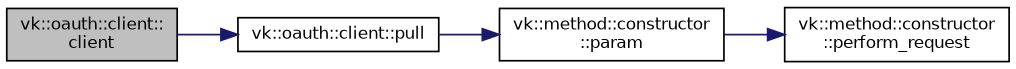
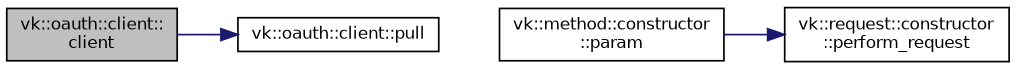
edge "vk::oauth::client::pull" -> "vk::method::constructor ::param": removed
node "vk::method::constructor ::perform_request": label "vk::method::constructor ::perform_request" -> "vk::request::constructor ::perform_request"
